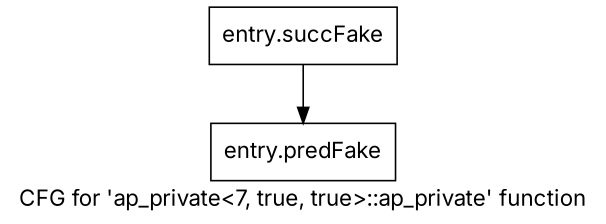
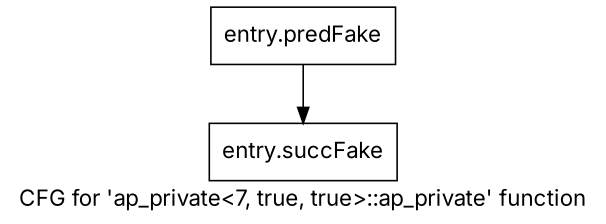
edge "entry.succFake" -> "entry.predFake": reversed
